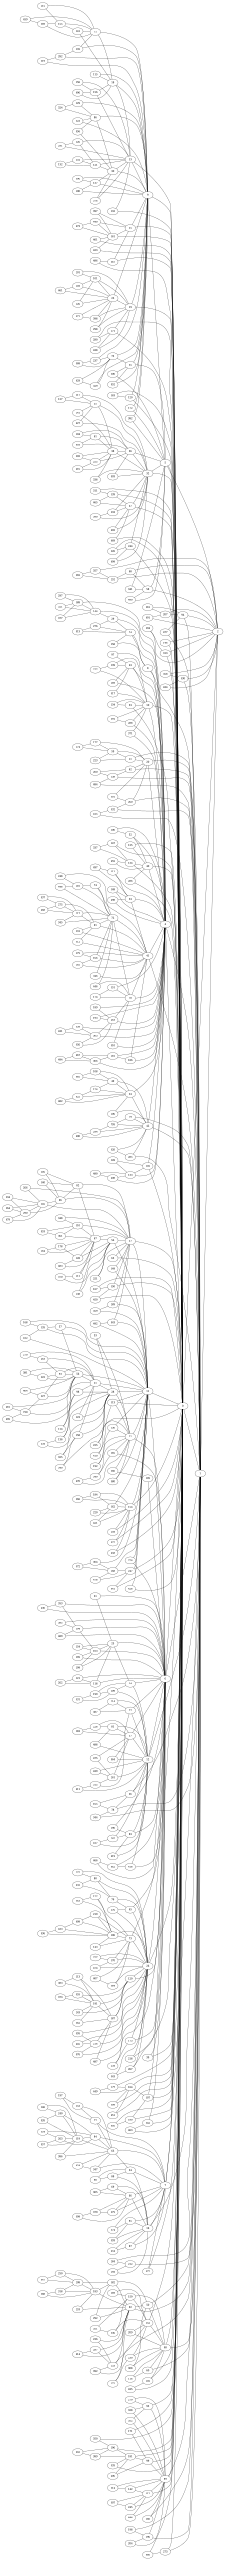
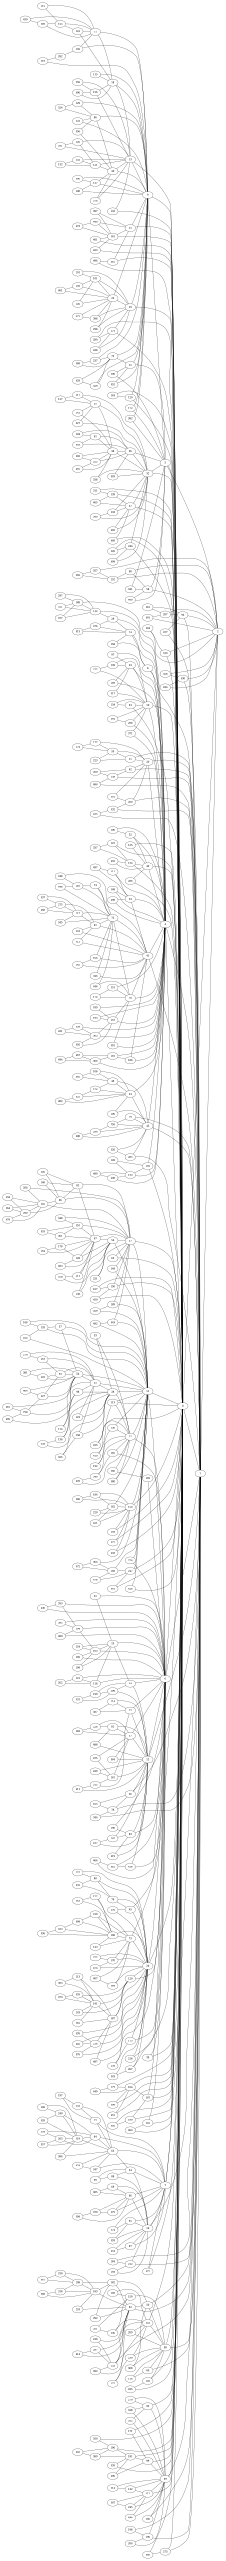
edge "282" -- "9": removed
node "146": removed
node "175": removed
node "340": removed
edge "16" -- "212": added
edge "159" -- "152": now "233" -- "152"
